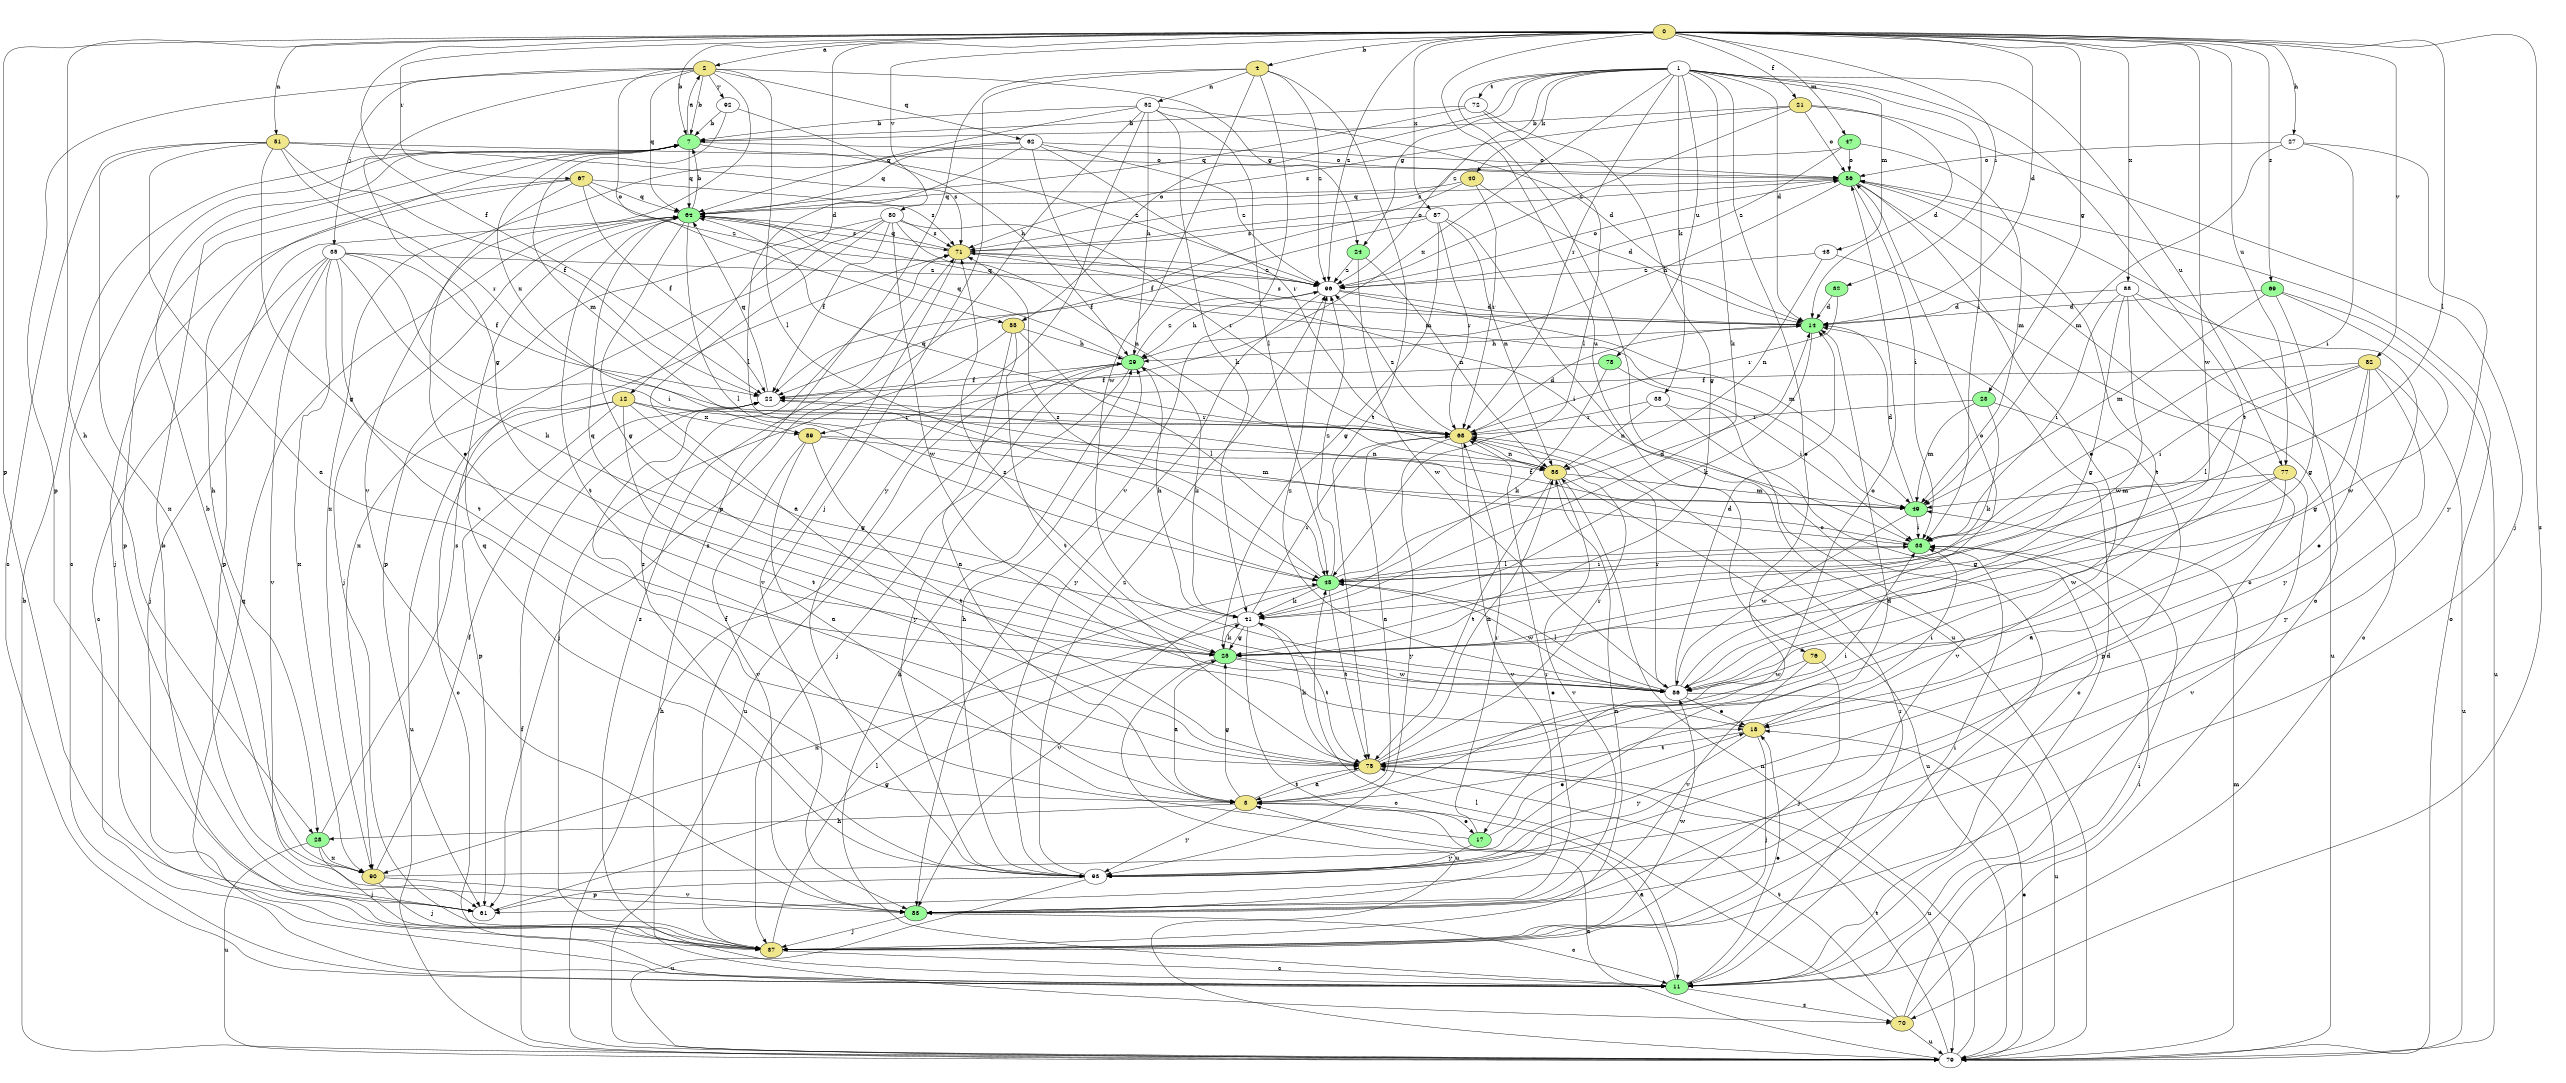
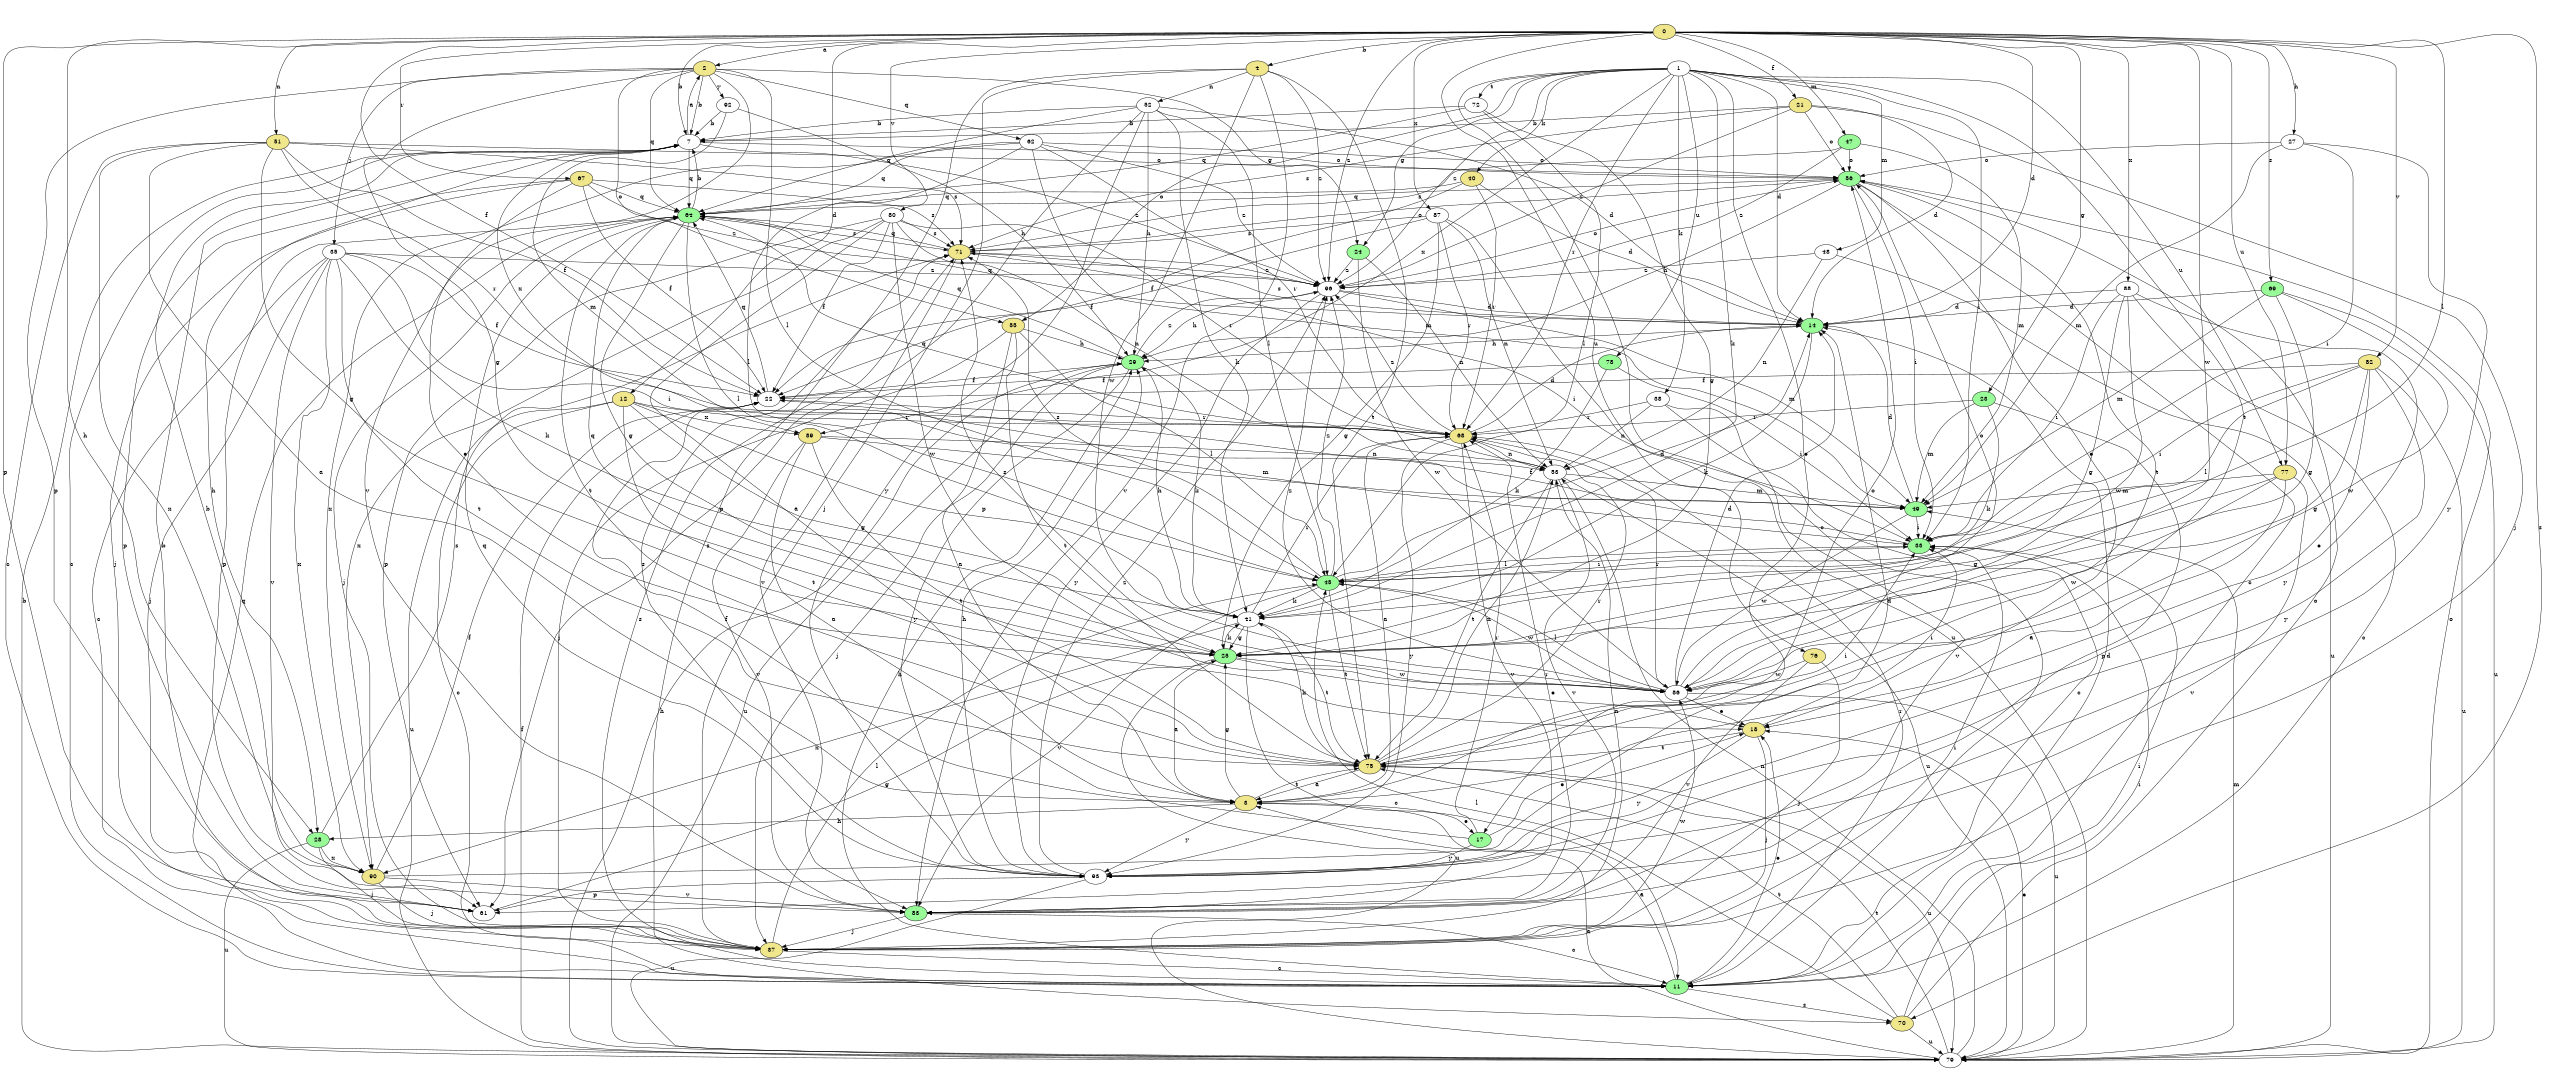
node "7": fillcolor palegreen -> white
node "32": removed
node "53": fillcolor khaki -> white
edge "12" -> "61": now "12" -> "41"
